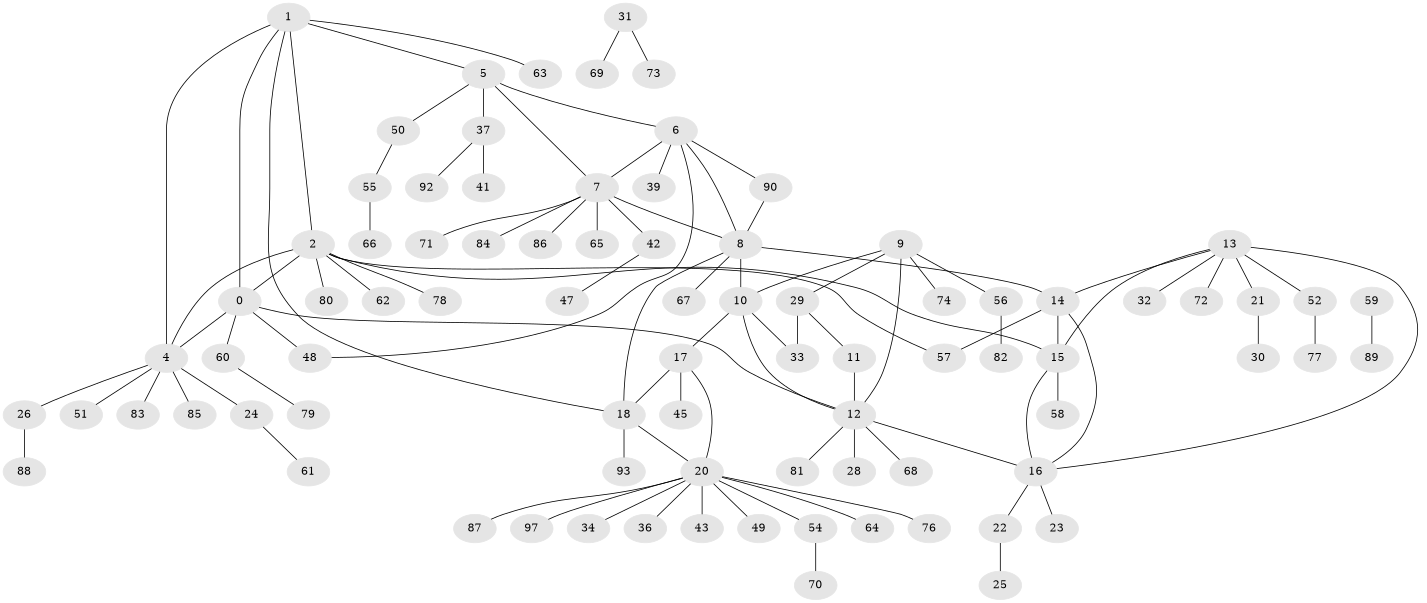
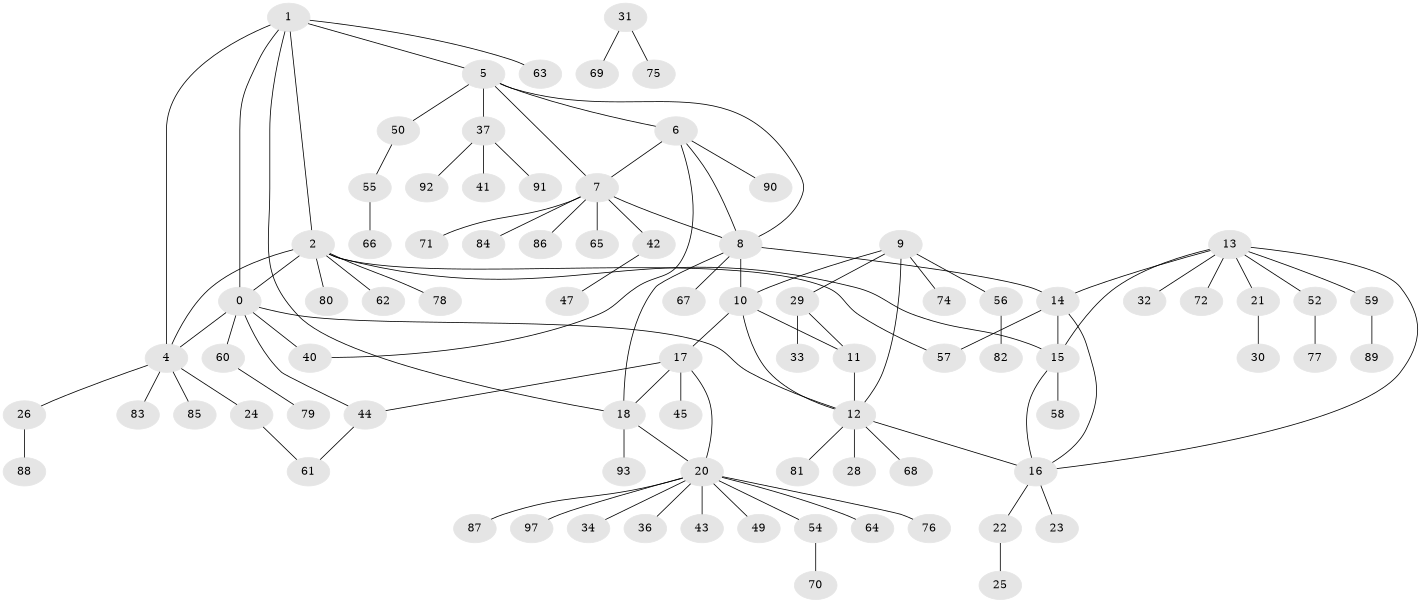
node "73": label "73" -> "75"
node "91": added
node "39": removed
edge "90" -- "8": now "5" -- "8"
edge "13" -- "59": added
edge "10" -- "33": now "10" -- "11"
node "48": label "48" -> "40"
node "51": removed
node "44": added
